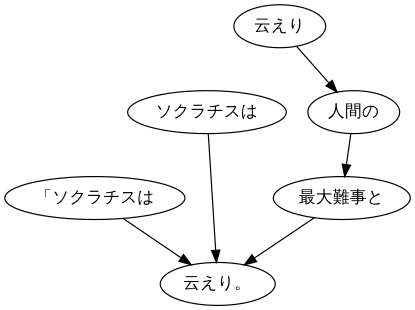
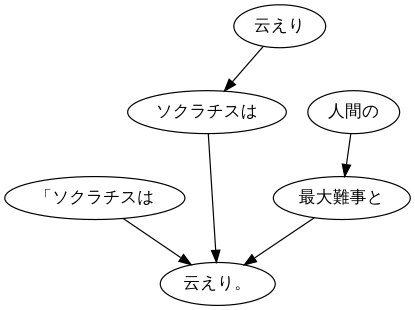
edge "云えり" -> "人間の": now "云えり" -> "ソクラチスは"
